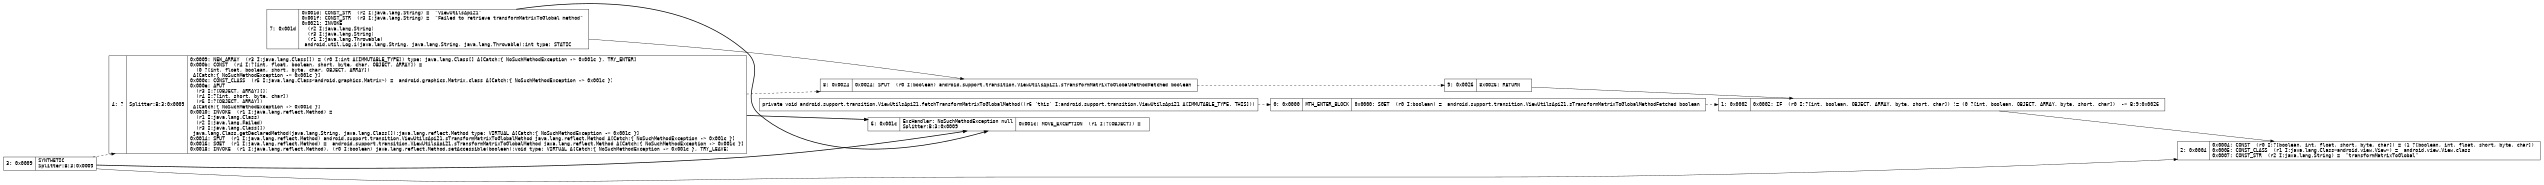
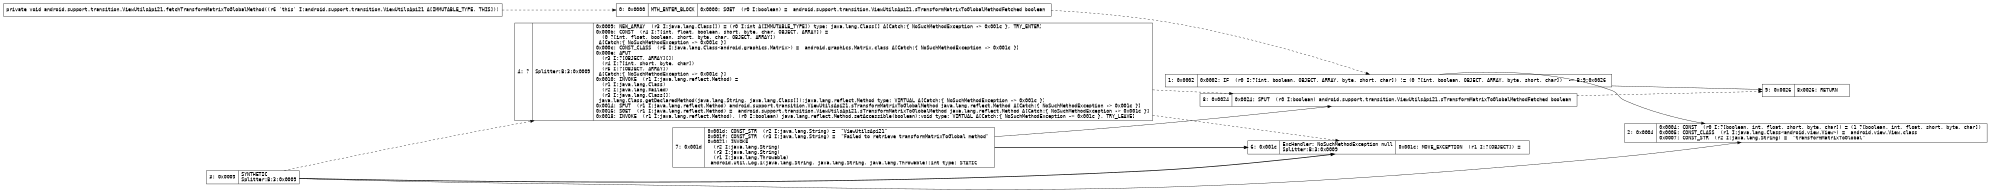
edge "9: 0x0026" -> "1: 0x0002": reversed
edge "4: ?" -> "6: 0x001c": style bold -> dashed
